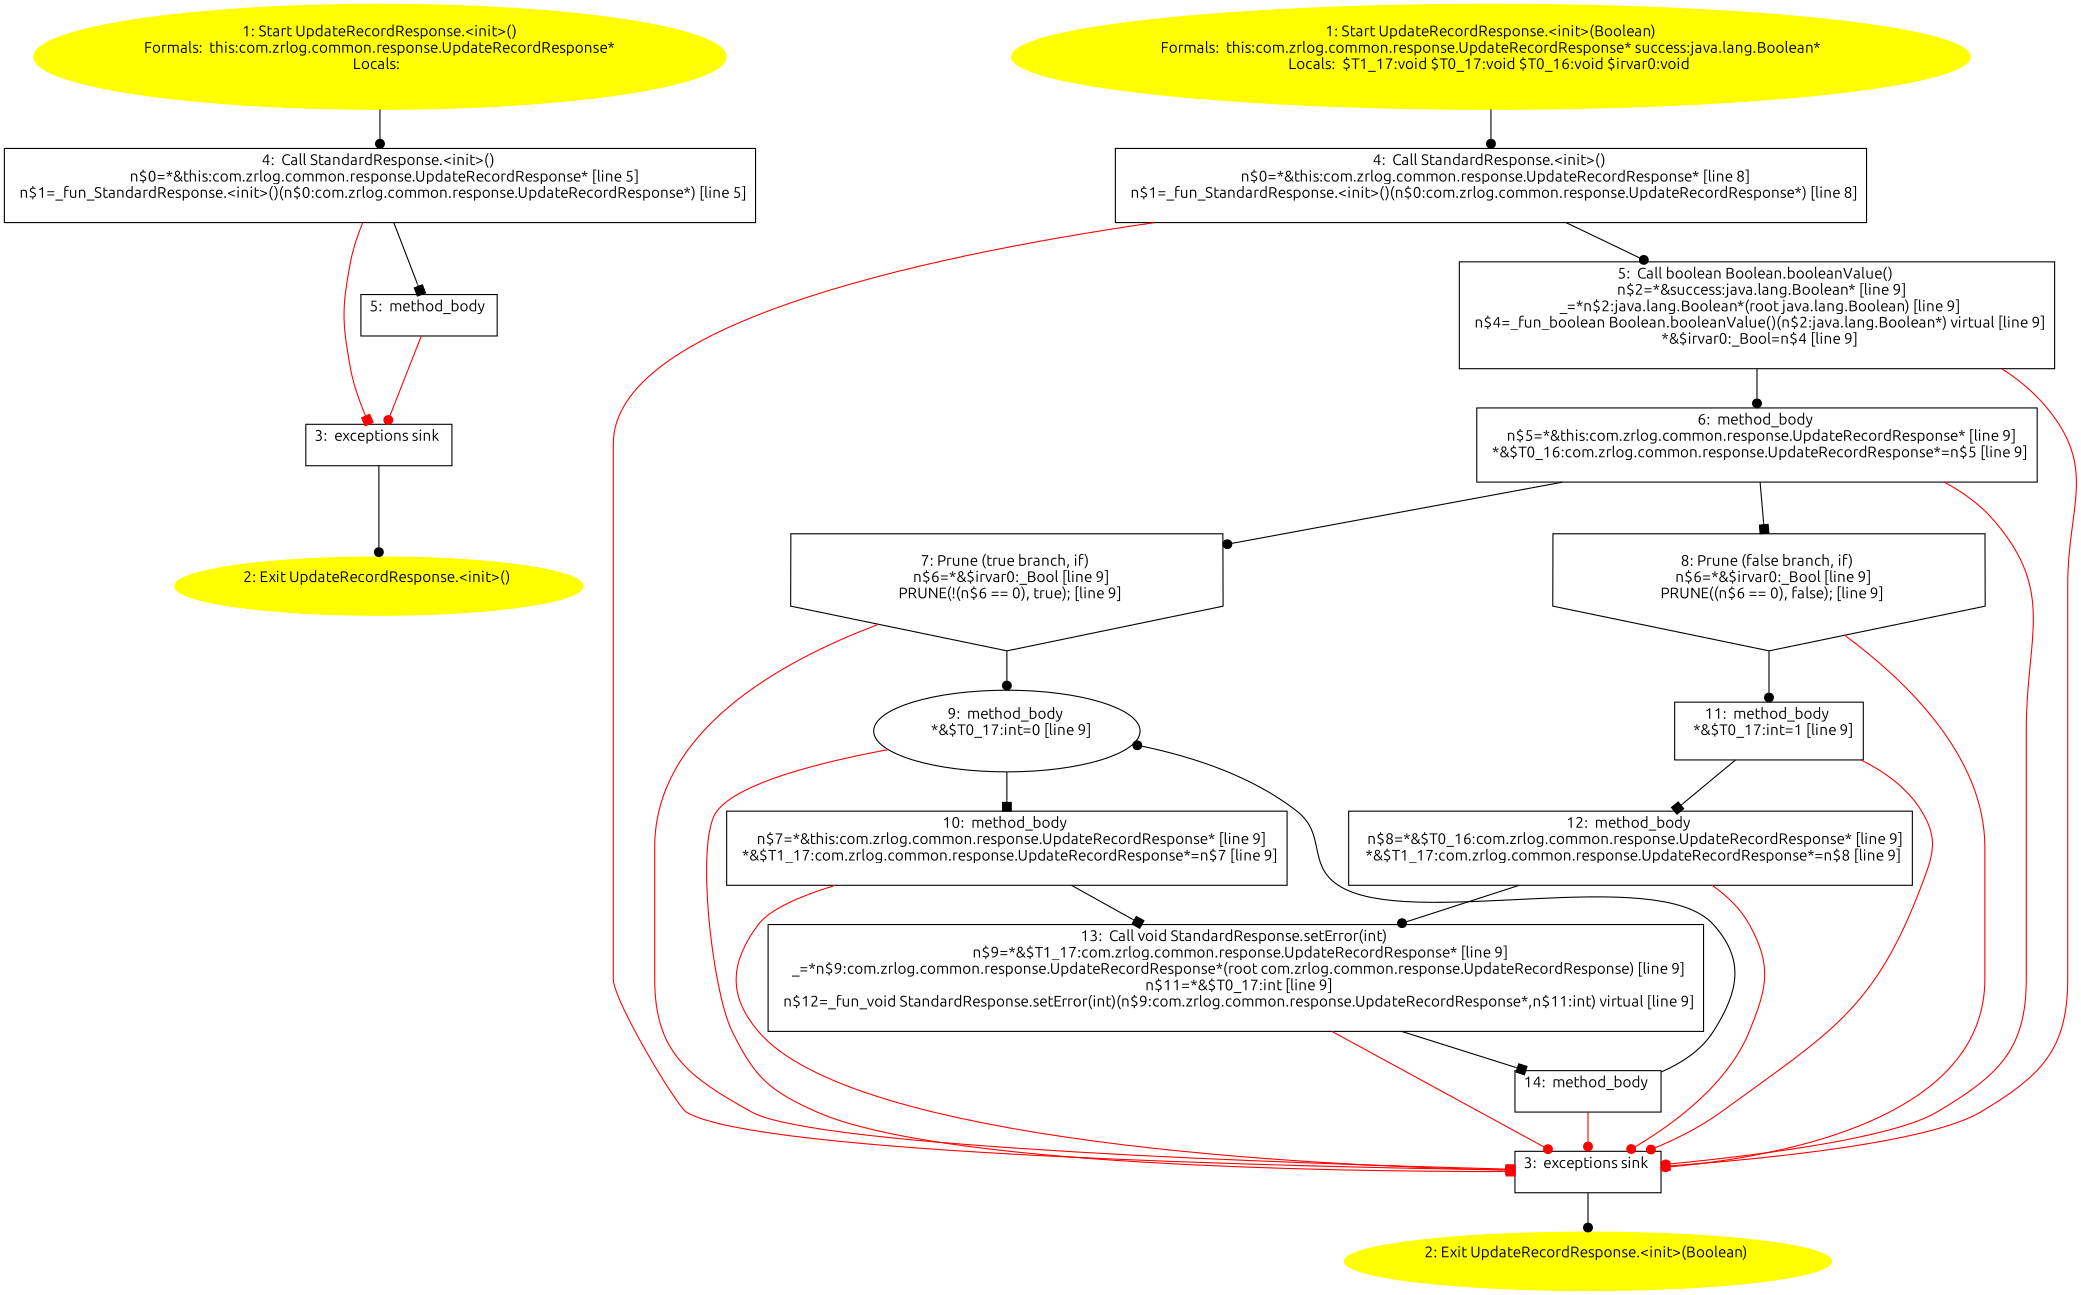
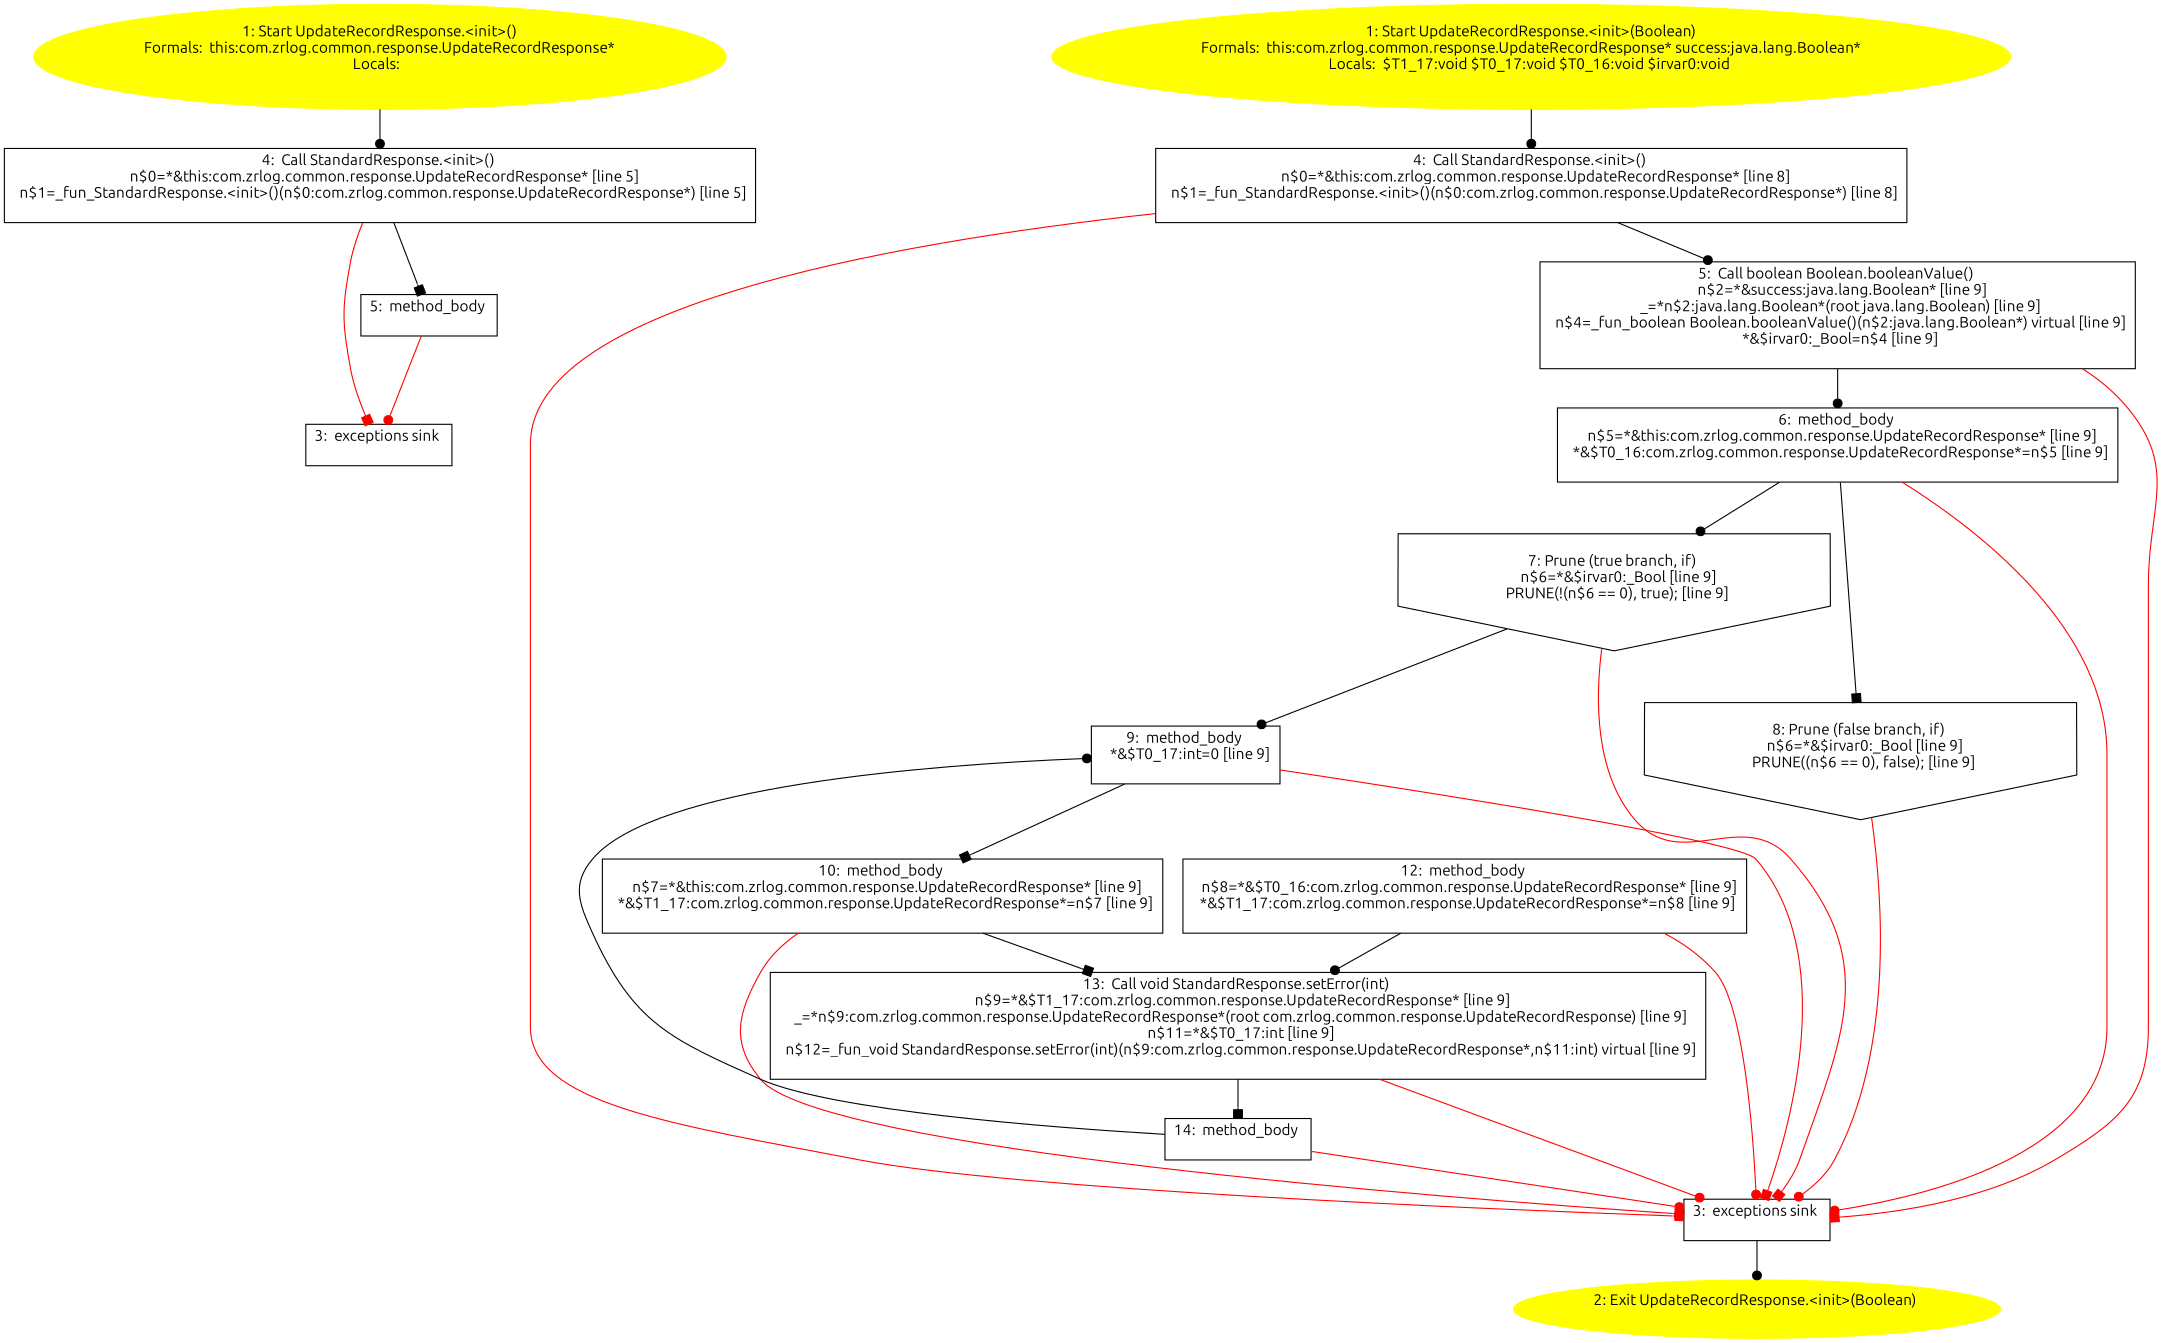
node "2: Exit UpdateRecordResponse.<init>()": removed
node "9:  method_body *&$T0_17:int=0 [line 9]": shape ellipse -> box
node "11:  method_body *&$T0_17:int=1 [line 9]": removed
